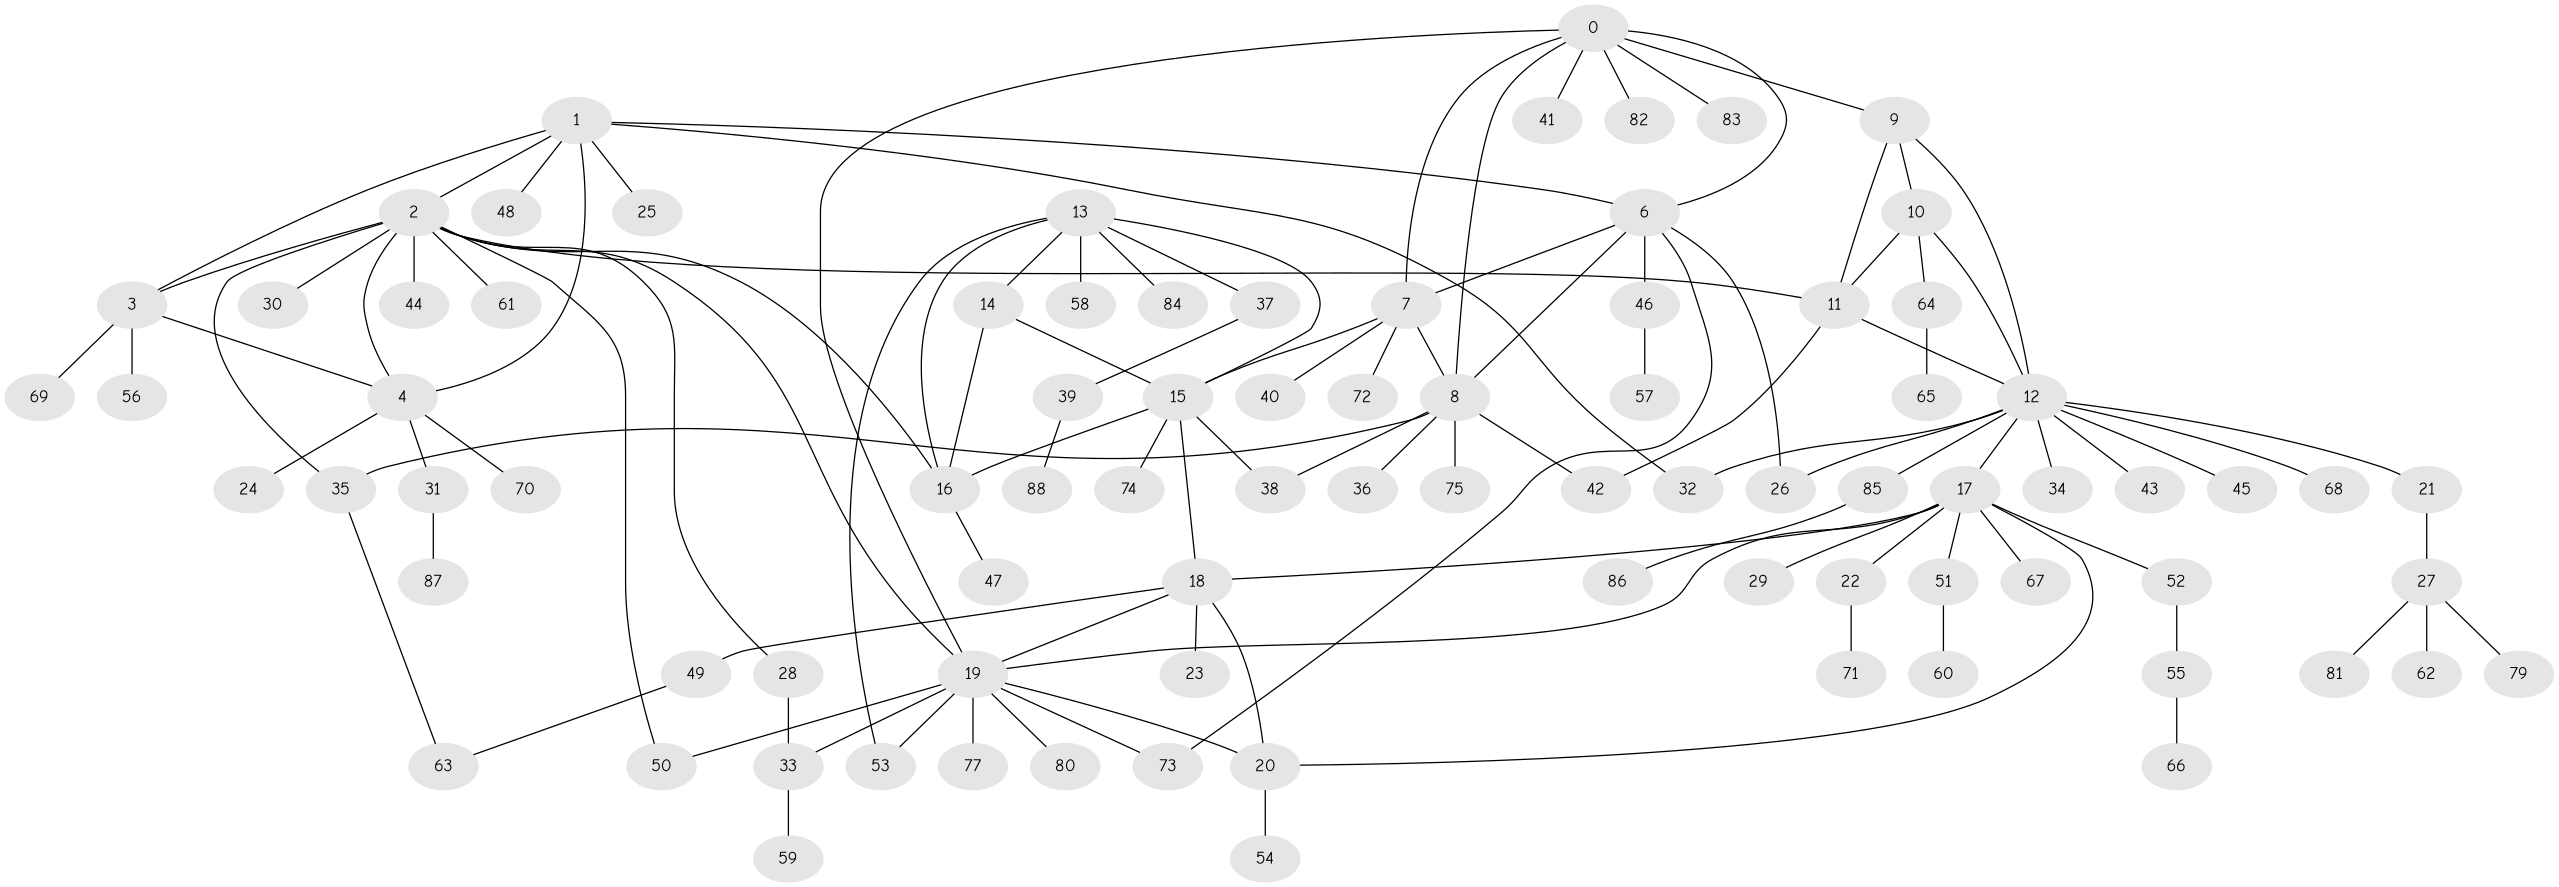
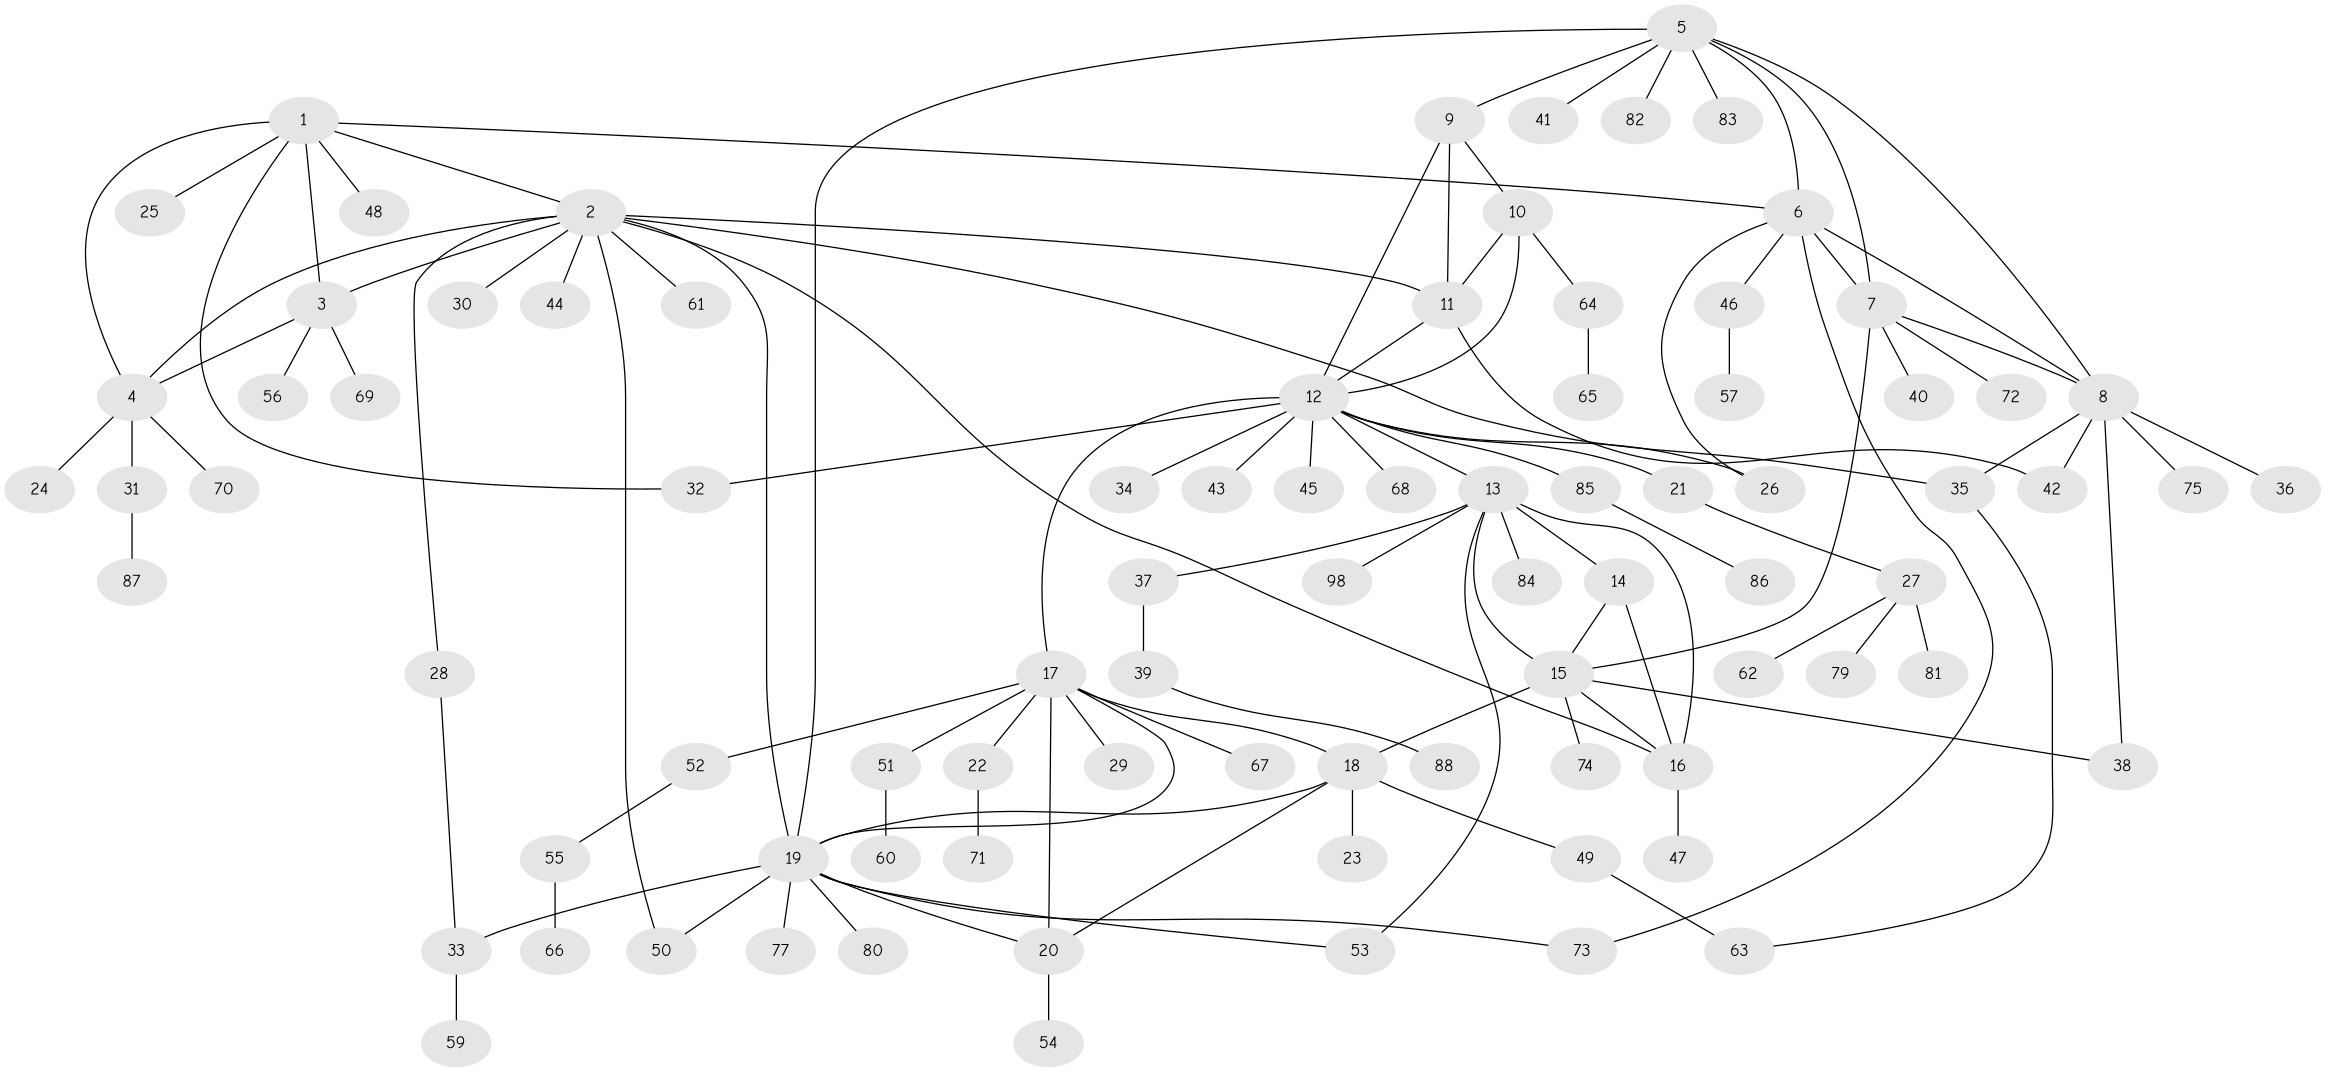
node "0": label "0" -> "5"
node "58": label "58" -> "98"
edge "12" -- "13": added
